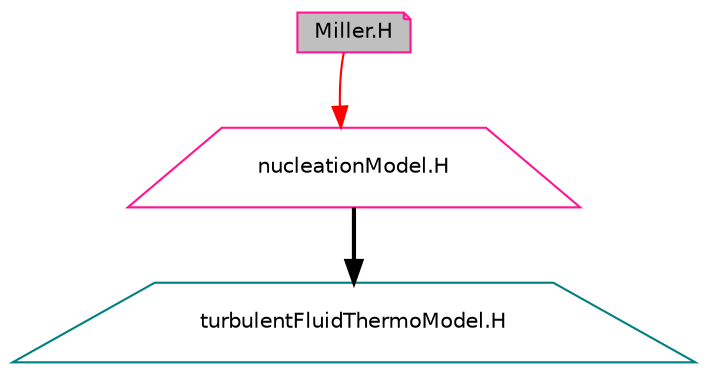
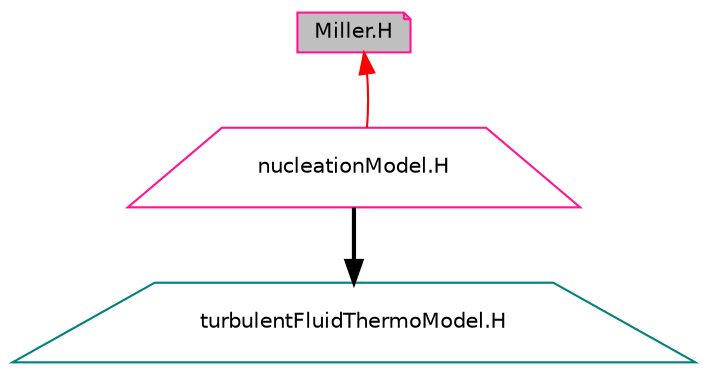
edge "Miller.H" -> "nucleationModel.H": reversed
